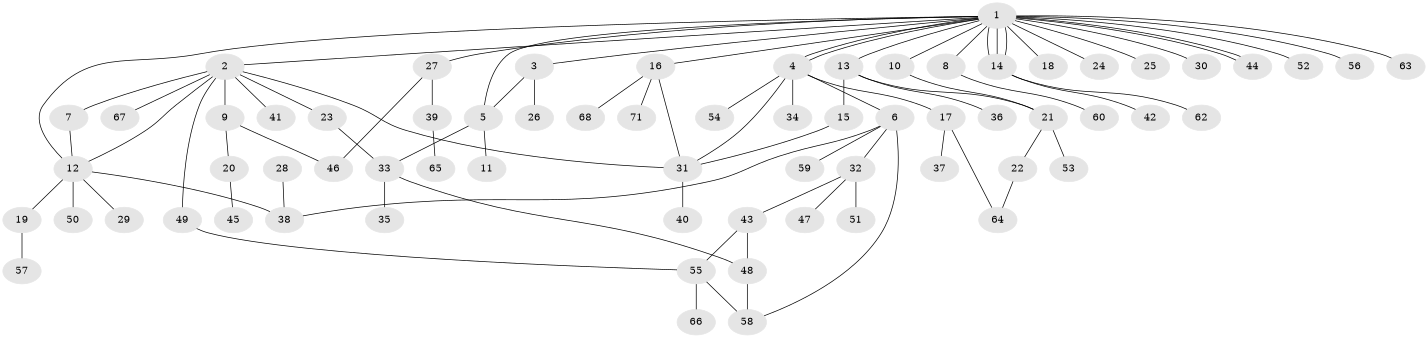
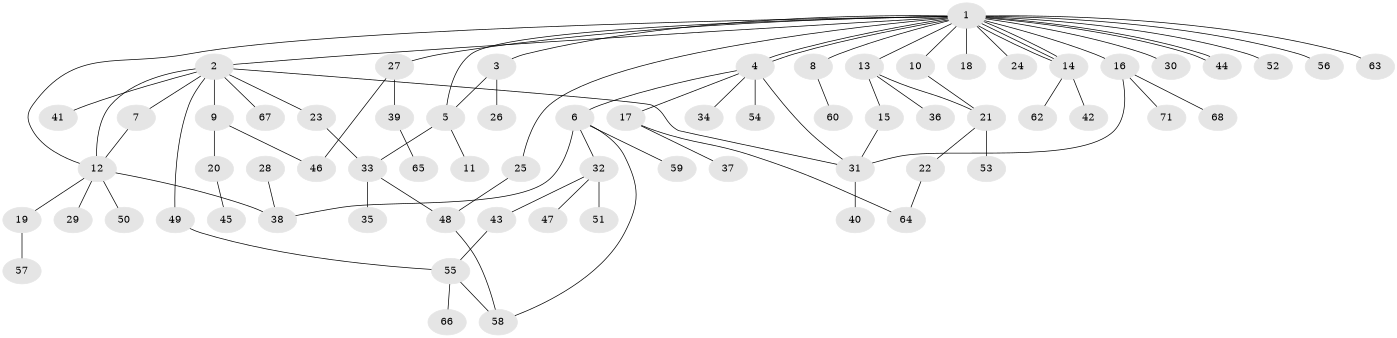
edge "43" -- "48": now "25" -- "48"
